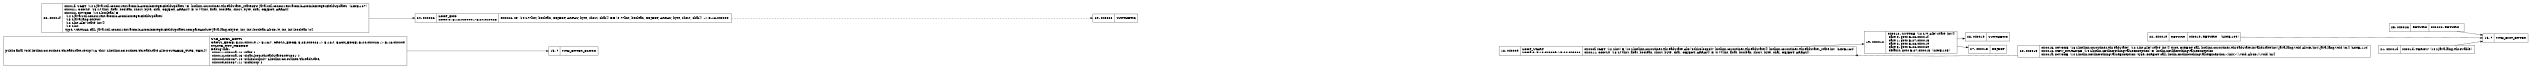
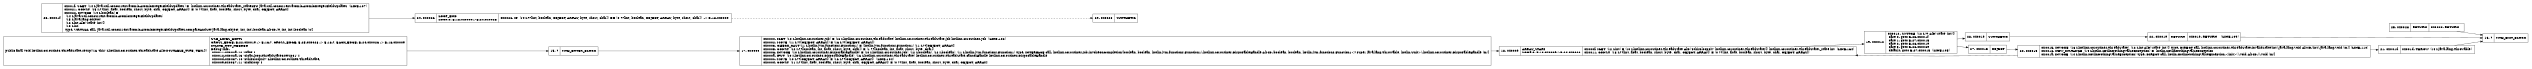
edge "28: 0x001e" -> "22: 0x001e": added
node "16: ?": text "MTH_EXIT_ENTER" -> "MTH_EXIT_BLOCK"
node "18: 0x000e": text "LOOP_START" -> "ARRAY_START"
edge "27: 0x0015" -> "20: 0x0015": added
edge "20: 0x0015" -> "21: 0x001d": added
node "17: 0x0000": added
